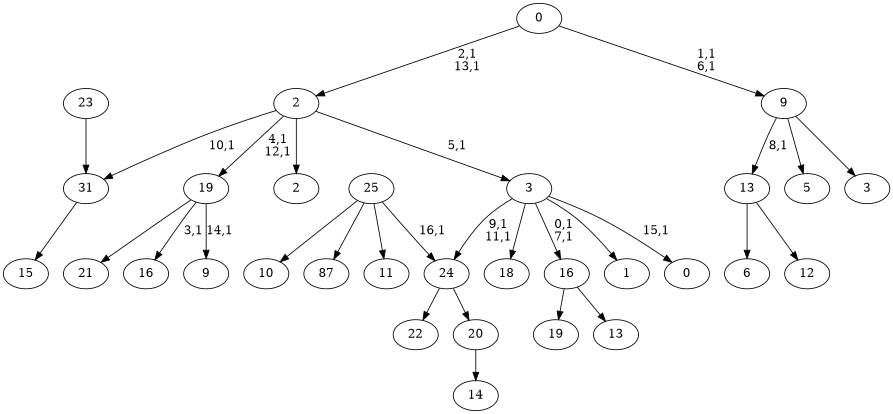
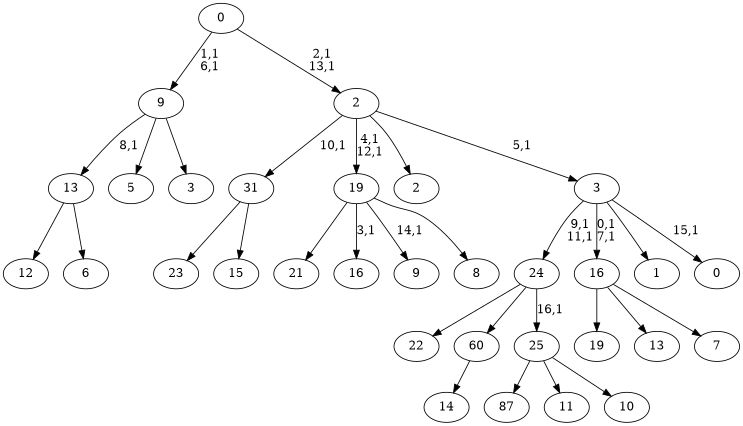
edge "23" -> "31": reversed
edge "25" -> "24": reversed
node "8": added
node "18": removed
node "20": label "20" -> "60"
node "7": added
